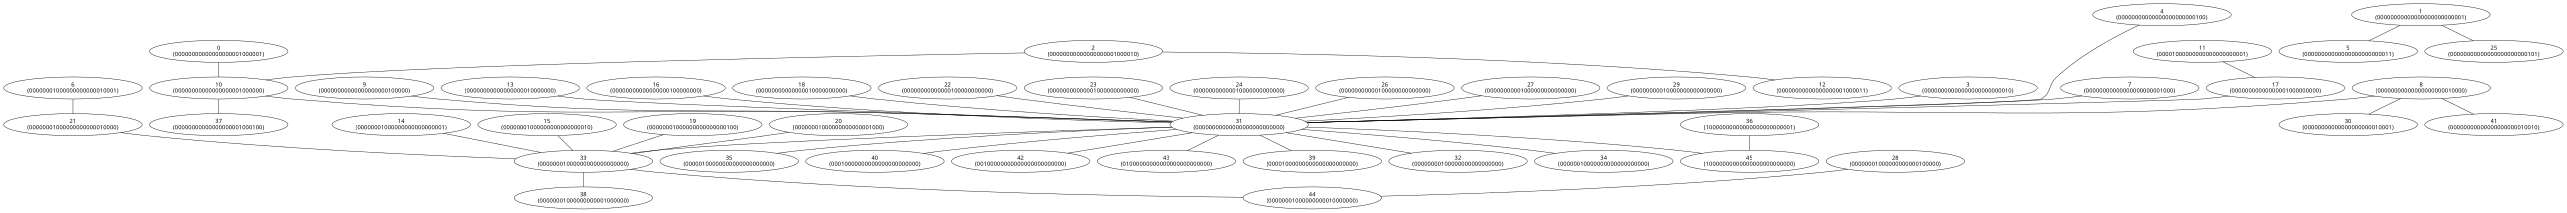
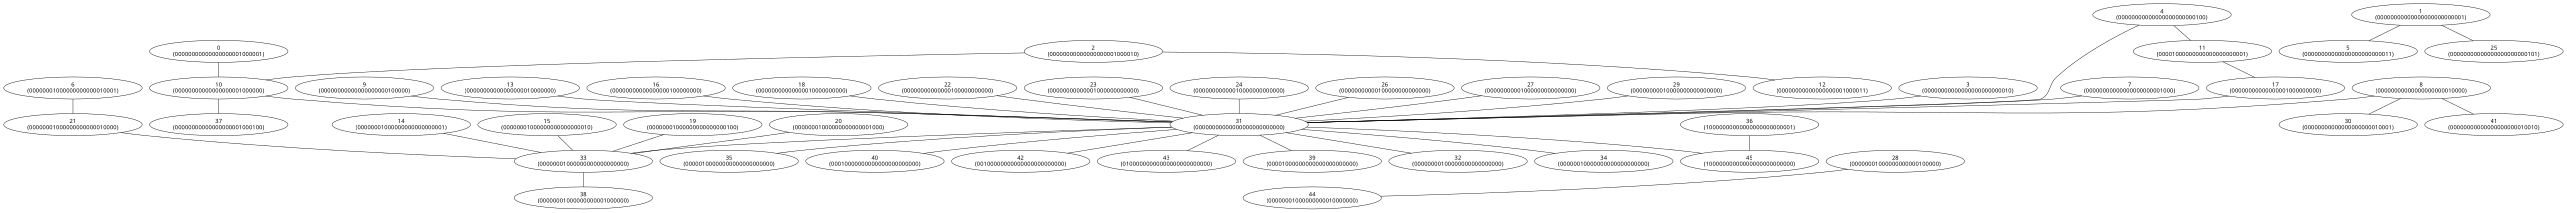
edge "4 (00000000000000000000000100)" -- "11 (00001000000000000000000001)": added
edge "33 (00000001000000000000000000)" -- "44 (00000001000000000010000000)": removed
